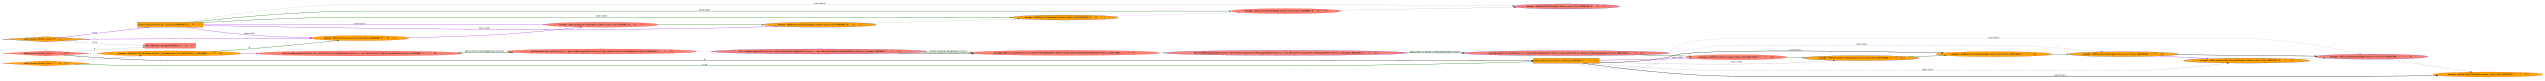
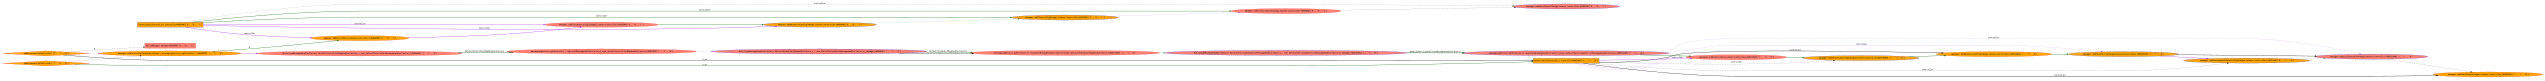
node "addListenersToController['0', '0', '1']": removed
node "addListenersToController['0', '1', '0']": fillcolor salmon -> orange
edge "addListenersToController['0', '1', '0']" -> "GenericHelixController controller@@@2@@@['1', '1', '0']": label "0" -> "true"
